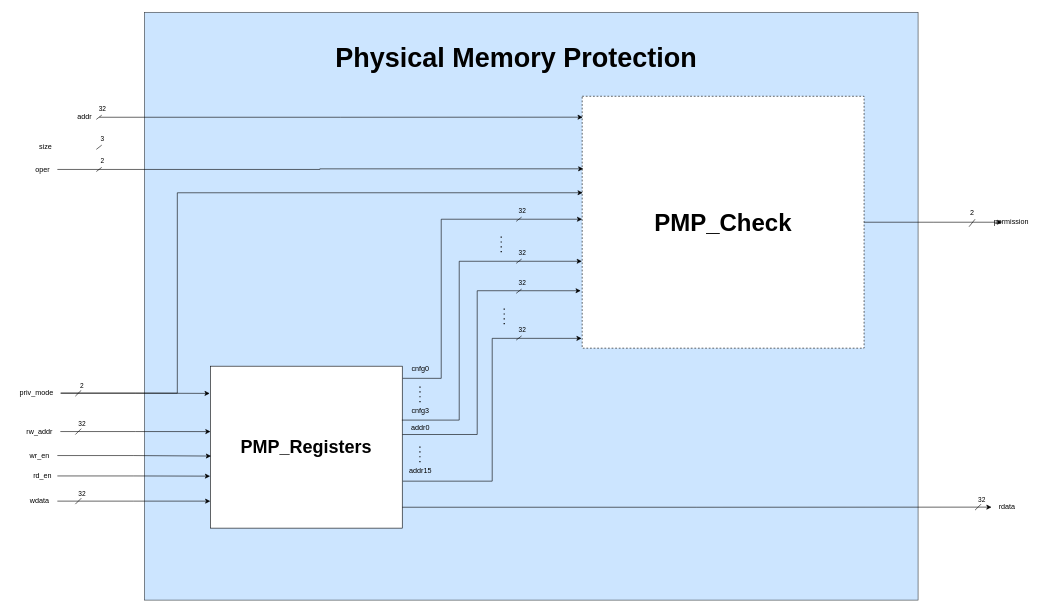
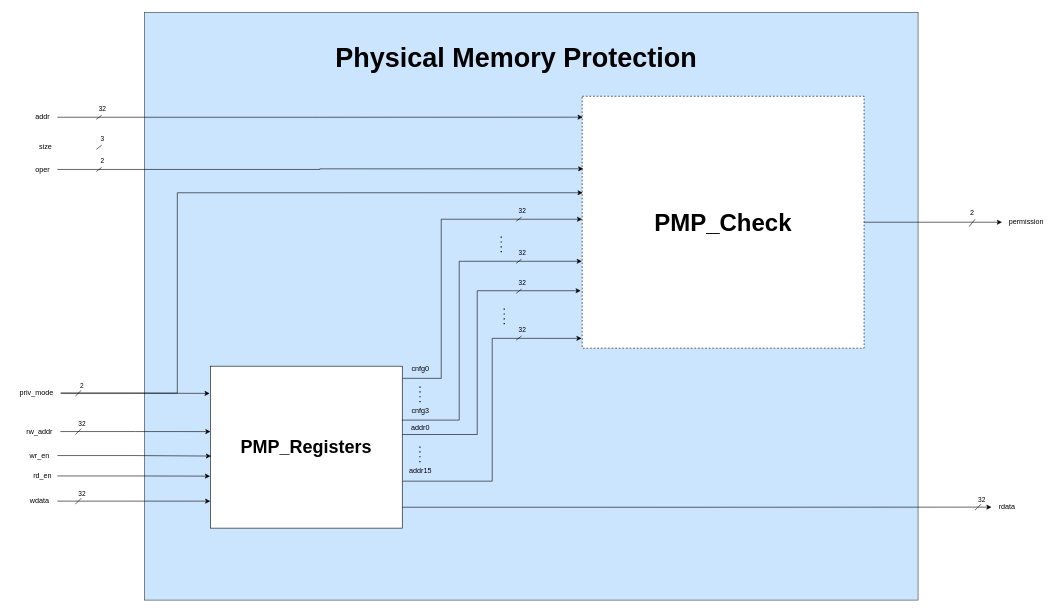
node "addr": moved (84, 117) -> (42, 117)
node "permission": moved (1011, 222) -> (1026, 222)
